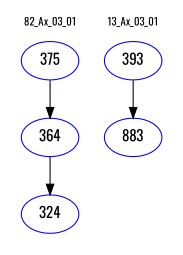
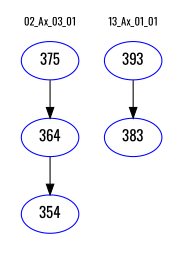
cluster "82_Ax_03_01": label "82_Ax_03_01" -> "02_Ax_03_01"
cluster "13_Ax_03_01": label "13_Ax_03_01" -> "13_Ax_01_01"
node "883": label "883" -> "383"
node "324": label "324" -> "354"
